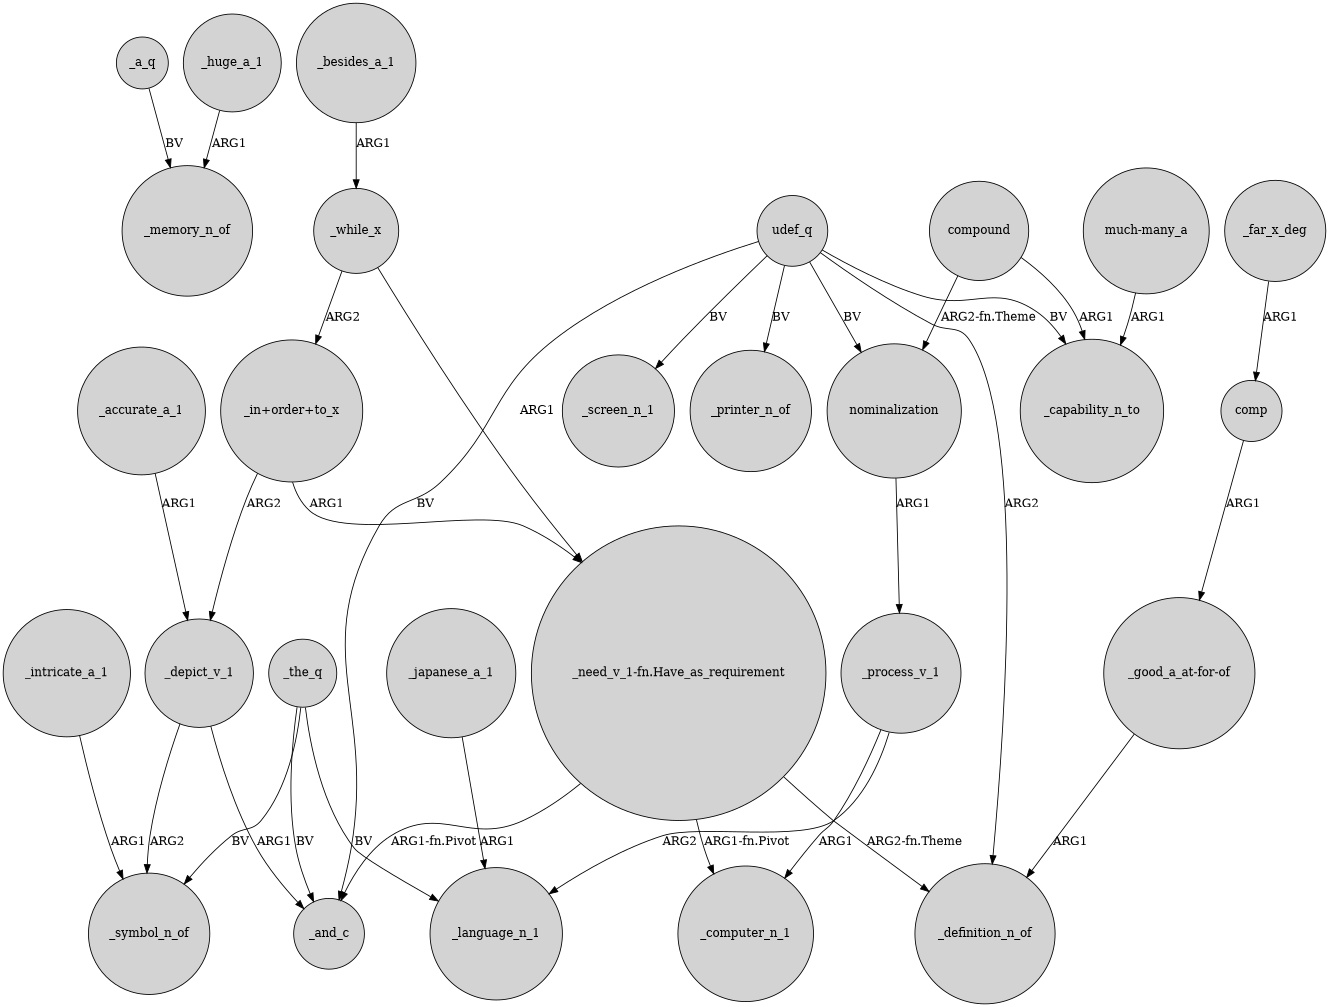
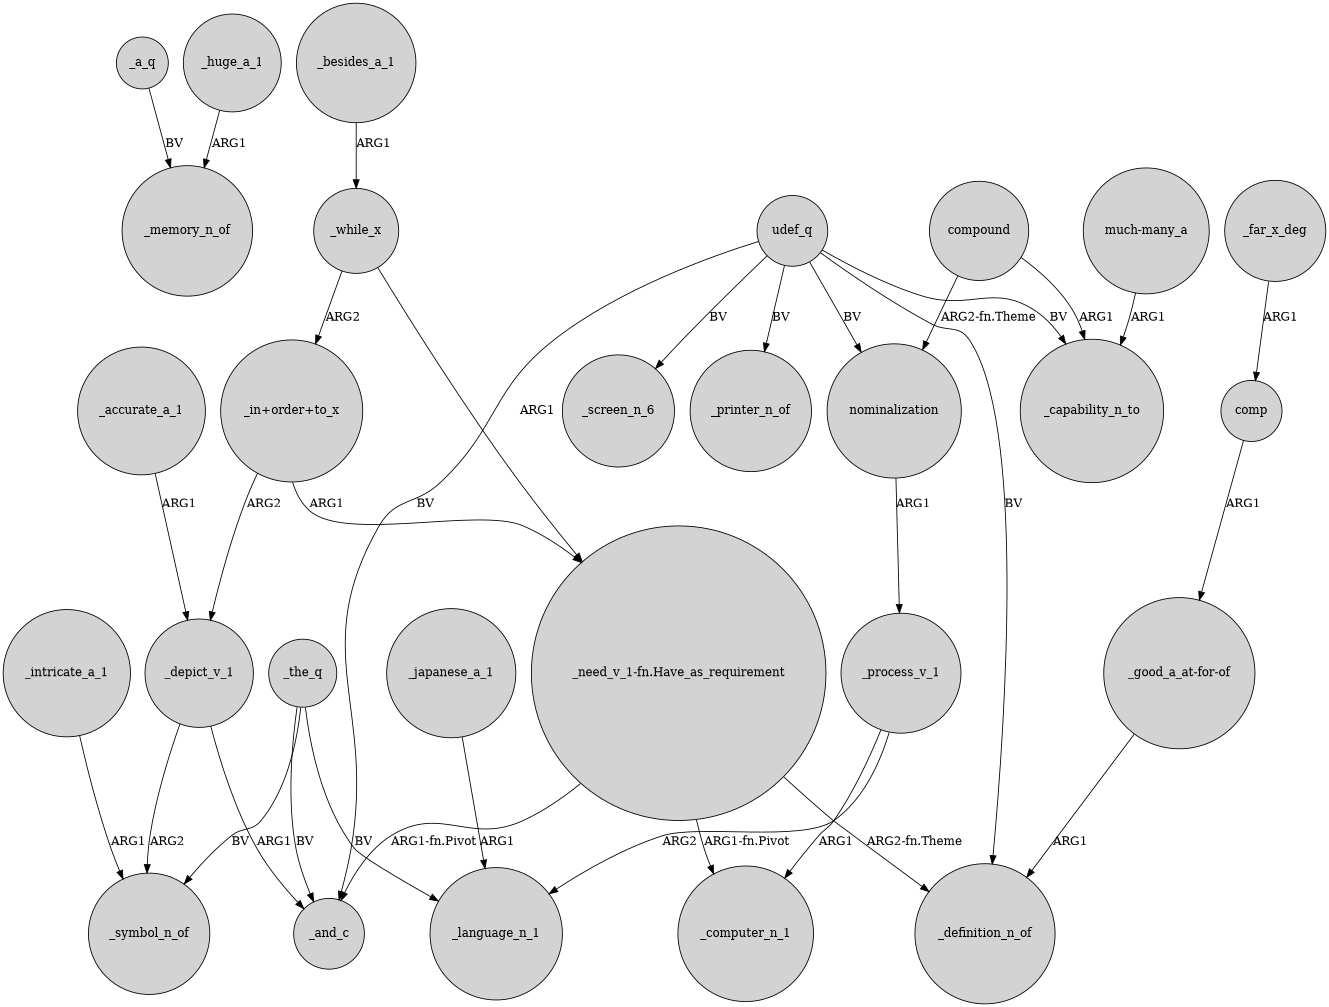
node "_screen_n_1": label "_screen_n_1" -> "_screen_n_6"
edge "udef_q" -> "_definition_n_of": label "ARG2" -> "BV"
